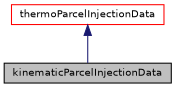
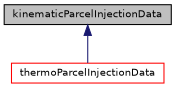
edge "kinematicParcelInjectionData" -> "thermoParcelInjectionData": reversed
